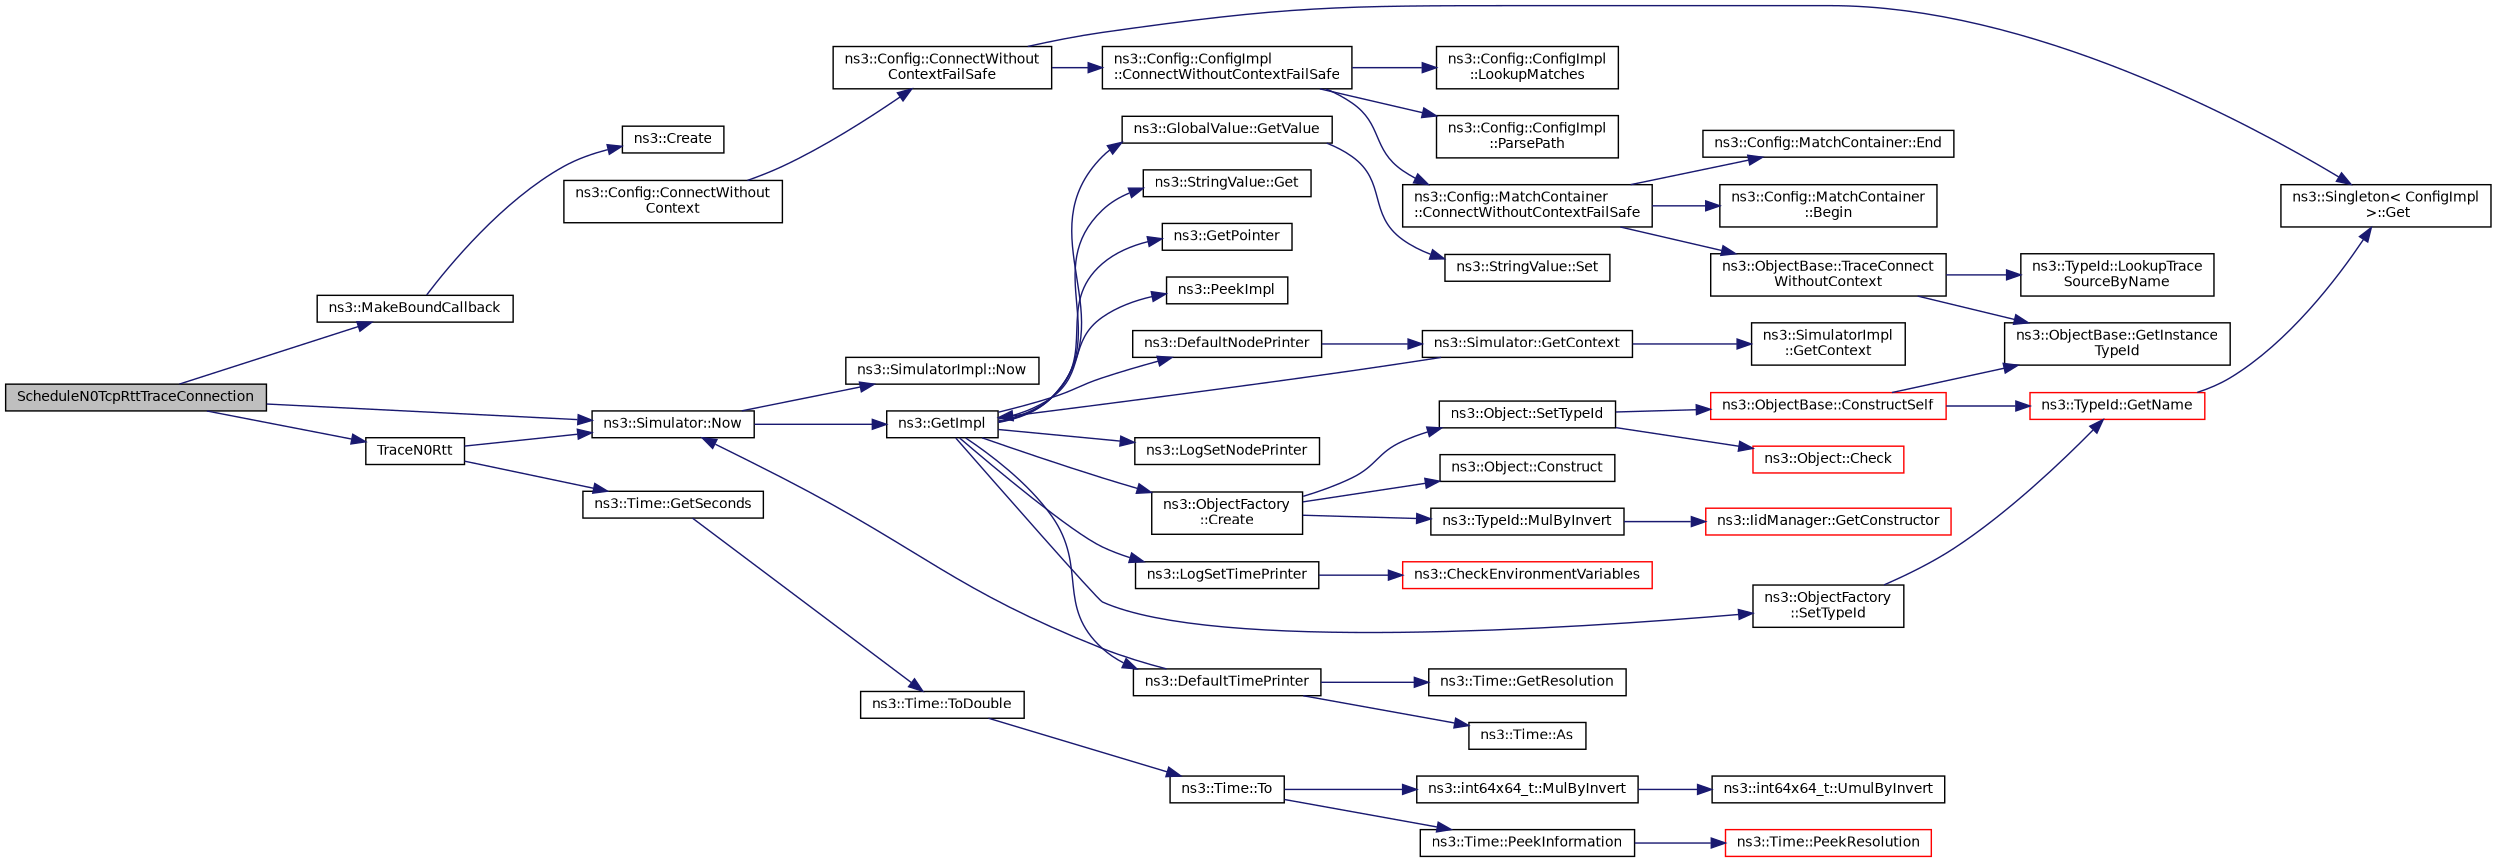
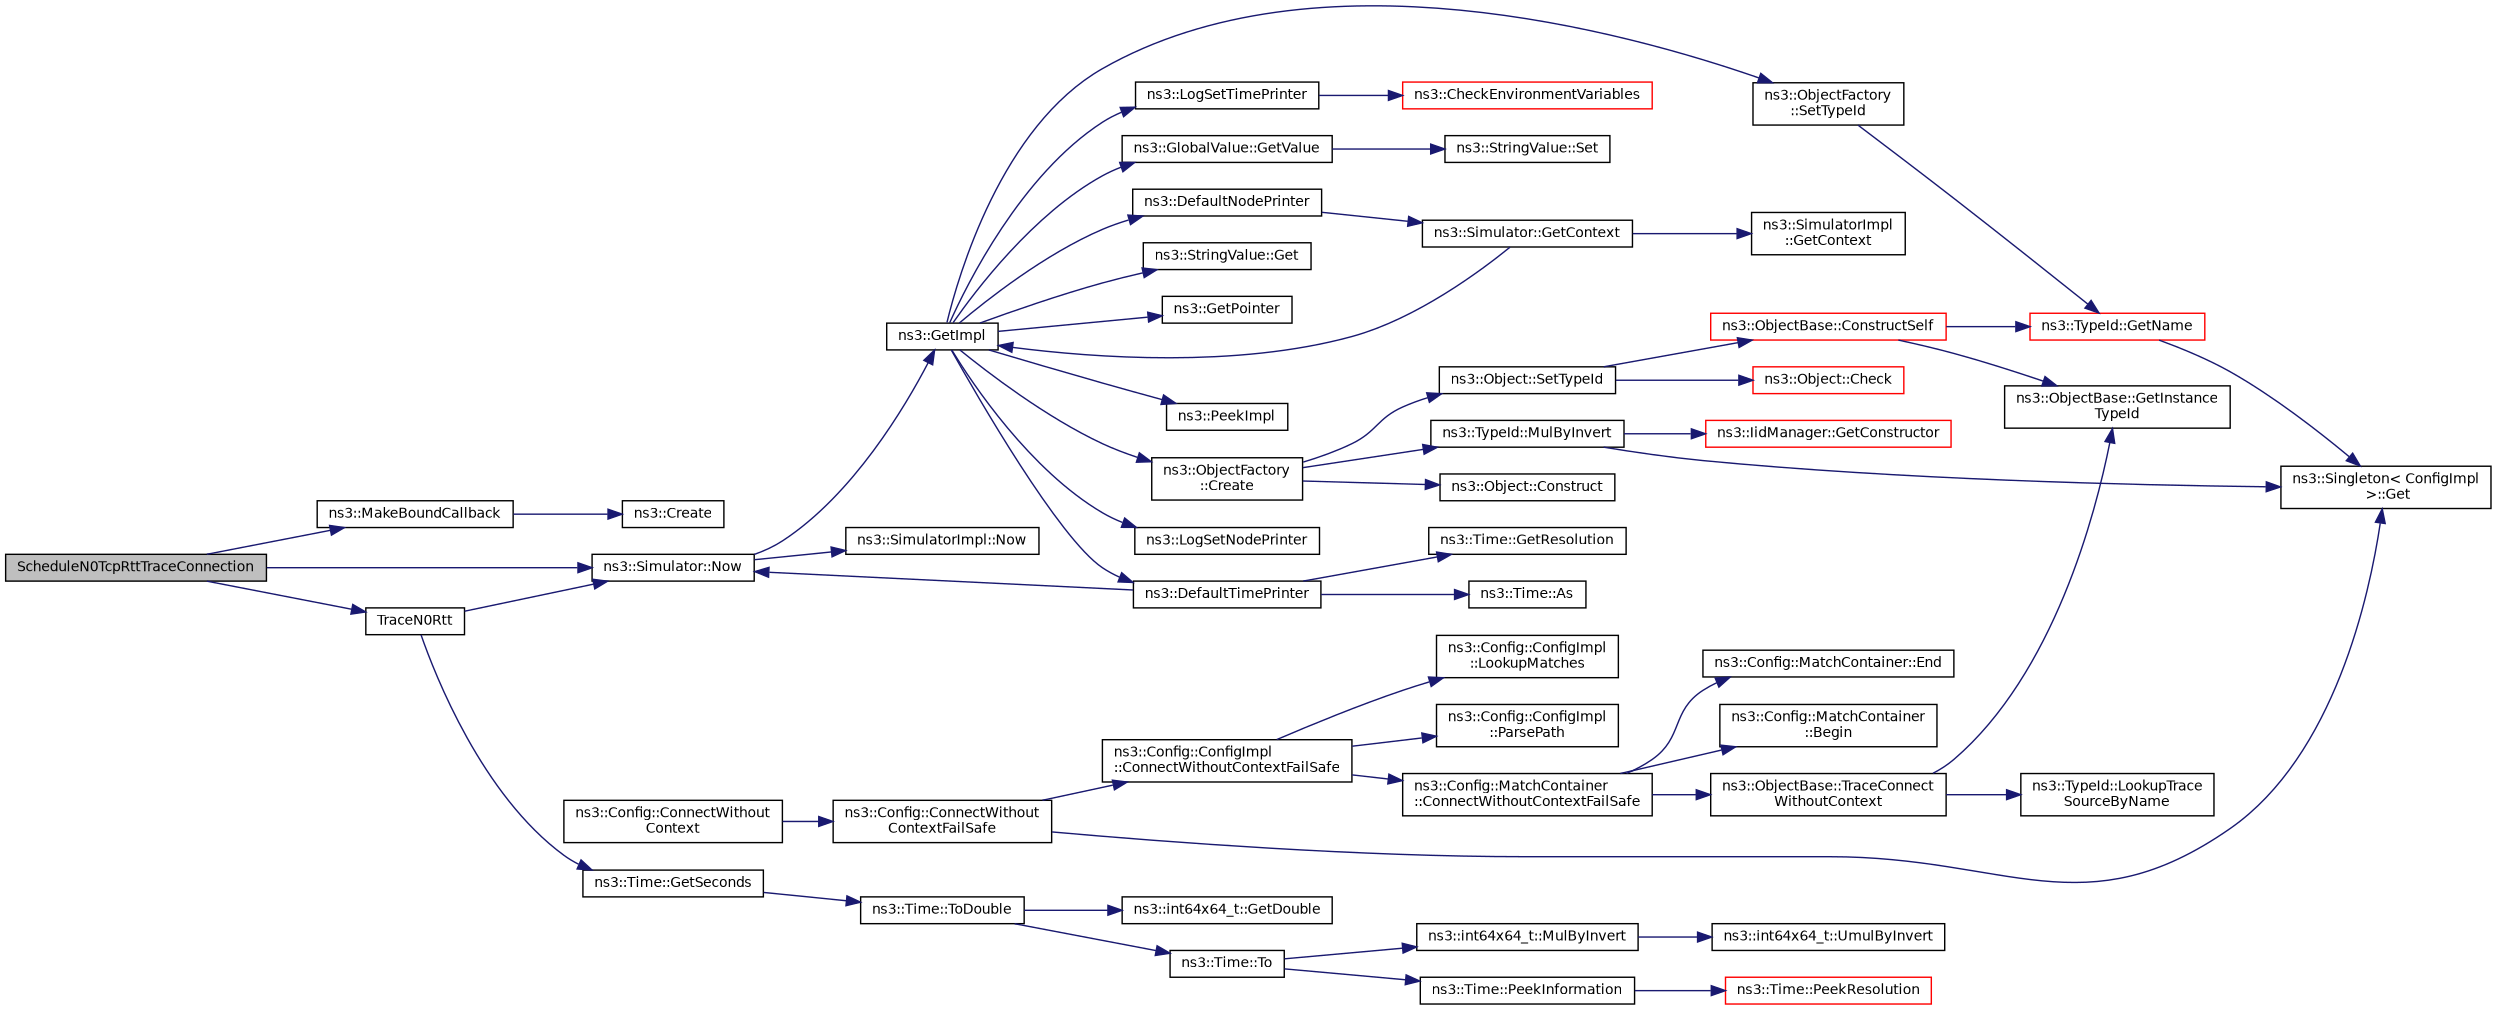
edge "ns3::TypeId::MulByInvert" -> "ns3::Singleton< ConfigImpl >::Get": added
node "ns3::int64x64_t::GetDouble": added
